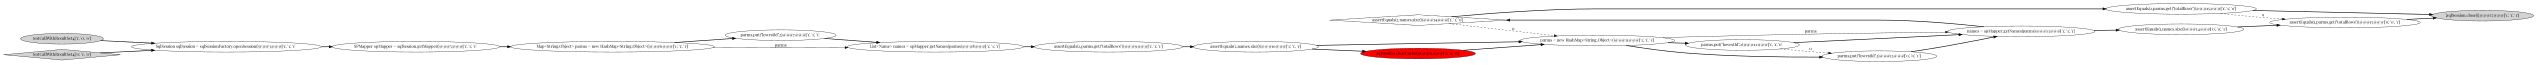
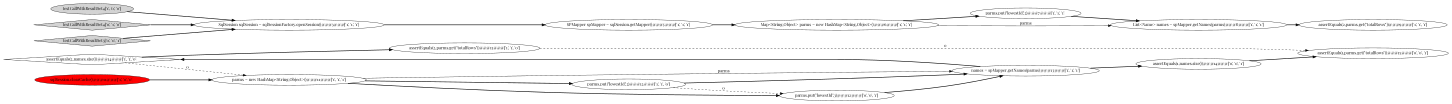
node "{sqlSession.close()}@@@17@@@['1', '1', '1']": removed
node "testCallWithResultSet3['0', '0', '1']": added
node "assertEquals(2,names.size())@@@10@@@['1', '1', '1']": removed
